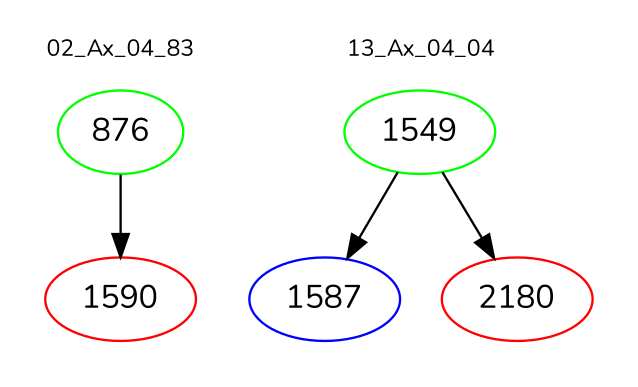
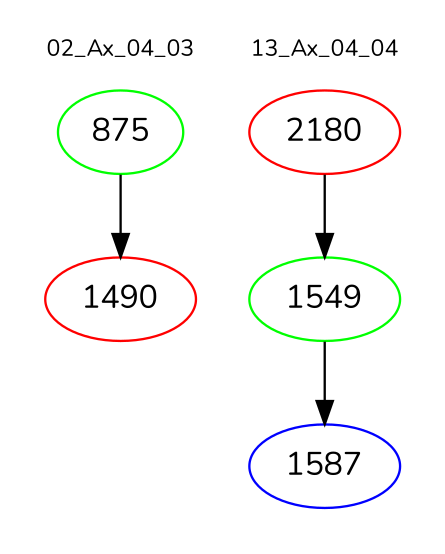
cluster "02_Ax_04_83": label "02_Ax_04_83" -> "02_Ax_04_03"
node "876": label "876" -> "875"
edge "1549" -> "2180": reversed
node "1590": label "1590" -> "1490"
